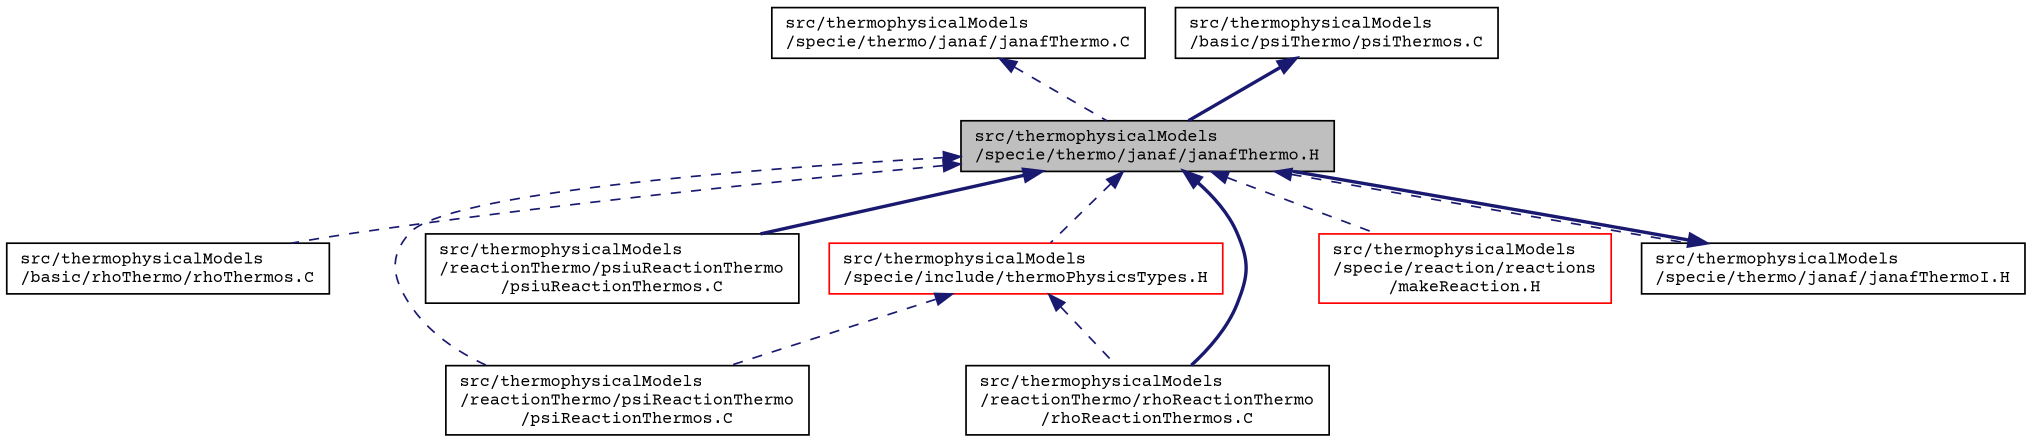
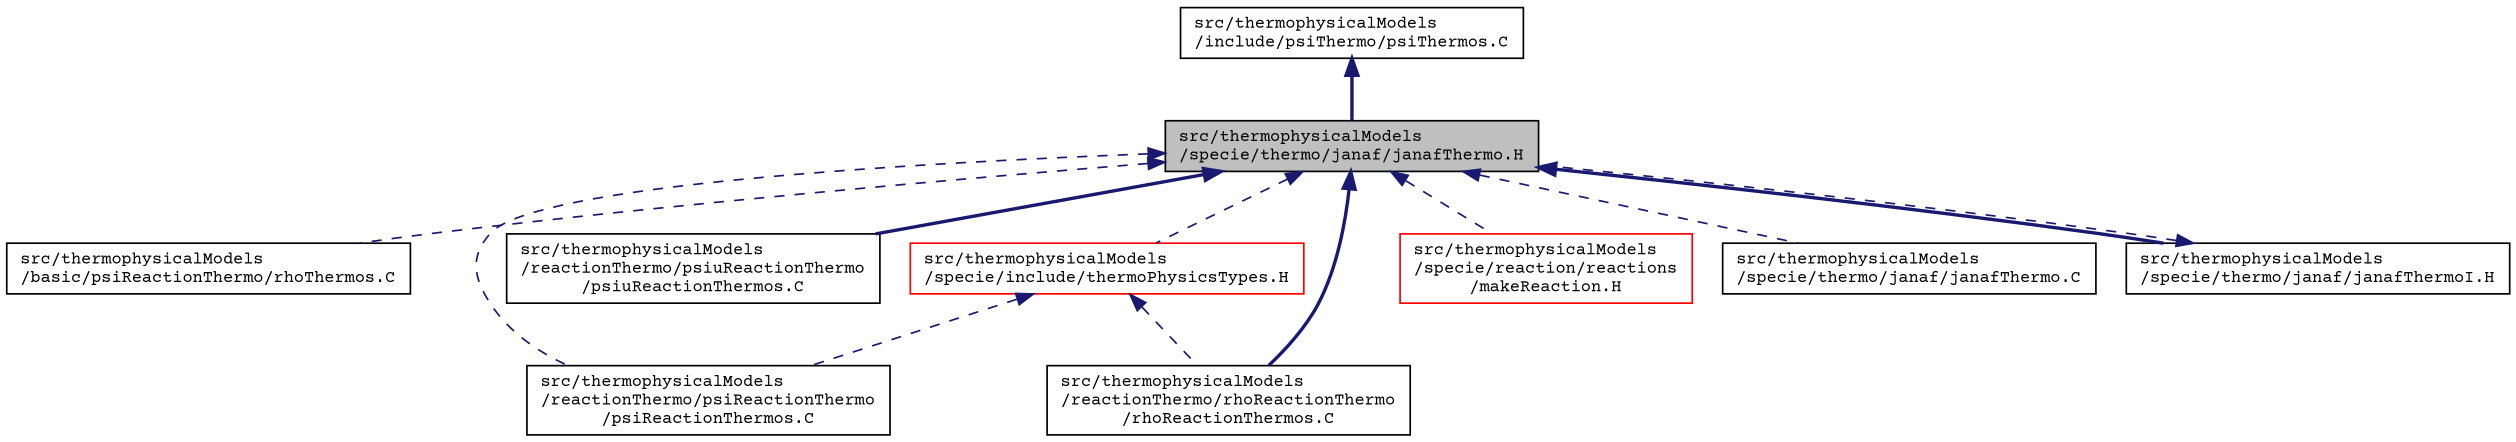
node "src/thermophysicalModels /basic/psiThermo/psiThermos.C": label "src/thermophysicalModels /basic/psiThermo/psiThermos.C" -> "src/thermophysicalModels /include/psiThermo/psiThermos.C"
edge "src/thermophysicalModels /specie/thermo/janaf/janafThermo.H" -> "src/thermophysicalModels /specie/thermo/janaf/janafThermo.C": reversed
edge "src/thermophysicalModels /specie/thermo/janaf/janafThermo.H" -> "src/thermophysicalModels /specie/thermo/janaf/janafThermoI.H": style bold -> dashed
edge "src/thermophysicalModels /specie/thermo/janaf/janafThermoI.H" -> "src/thermophysicalModels /specie/thermo/janaf/janafThermo.H": style dashed -> bold
node "src/thermophysicalModels /basic/rhoThermo/rhoThermos.C": label "src/thermophysicalModels /basic/rhoThermo/rhoThermos.C" -> "src/thermophysicalModels /basic/psiReactionThermo/rhoThermos.C"
